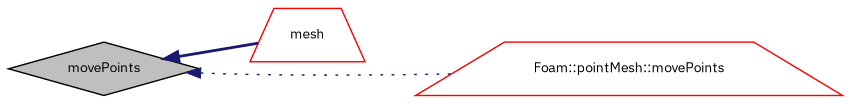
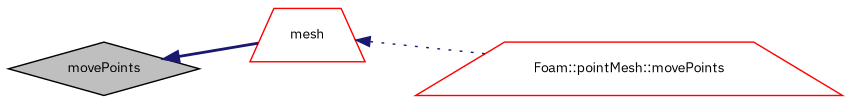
edge "Foam::pointMesh::movePoints" -> "movePoints": now "Foam::pointMesh::movePoints" -> "mesh"
